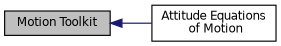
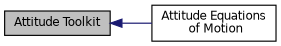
node "Motion Toolkit": label "Motion Toolkit" -> "Attitude Toolkit"
